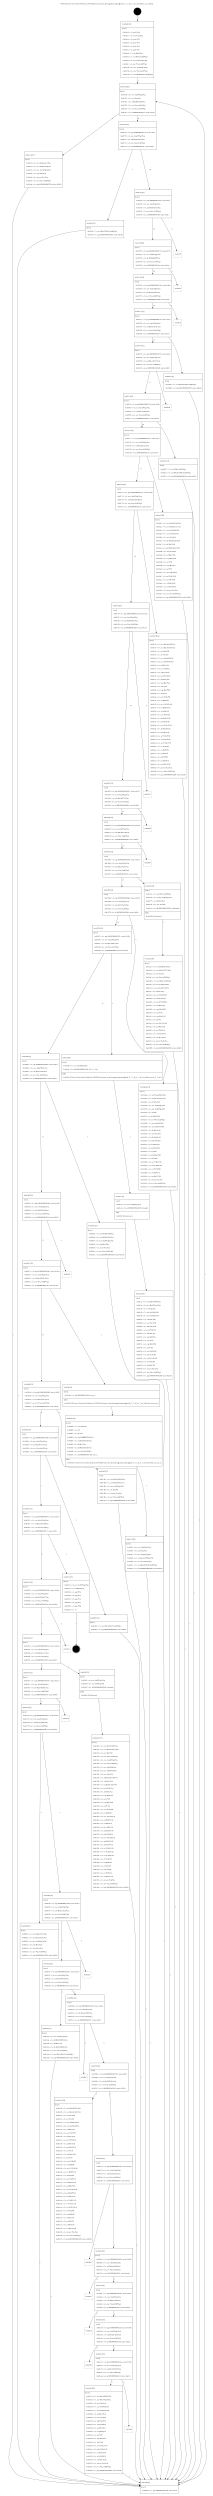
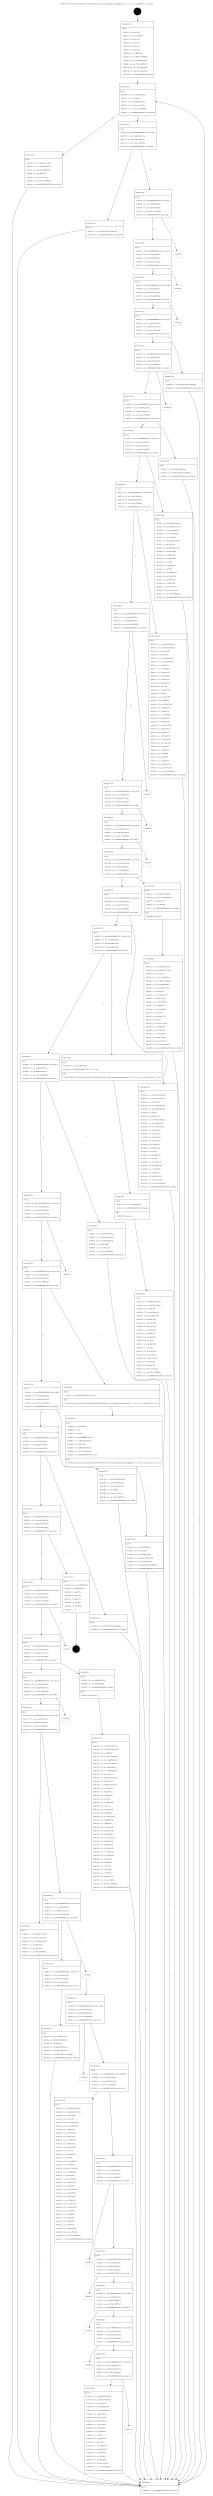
edge "0x4019a2 [25]" -> "0x4019bb [25]": now "0x402156" -> "0x4019bb [25]"
